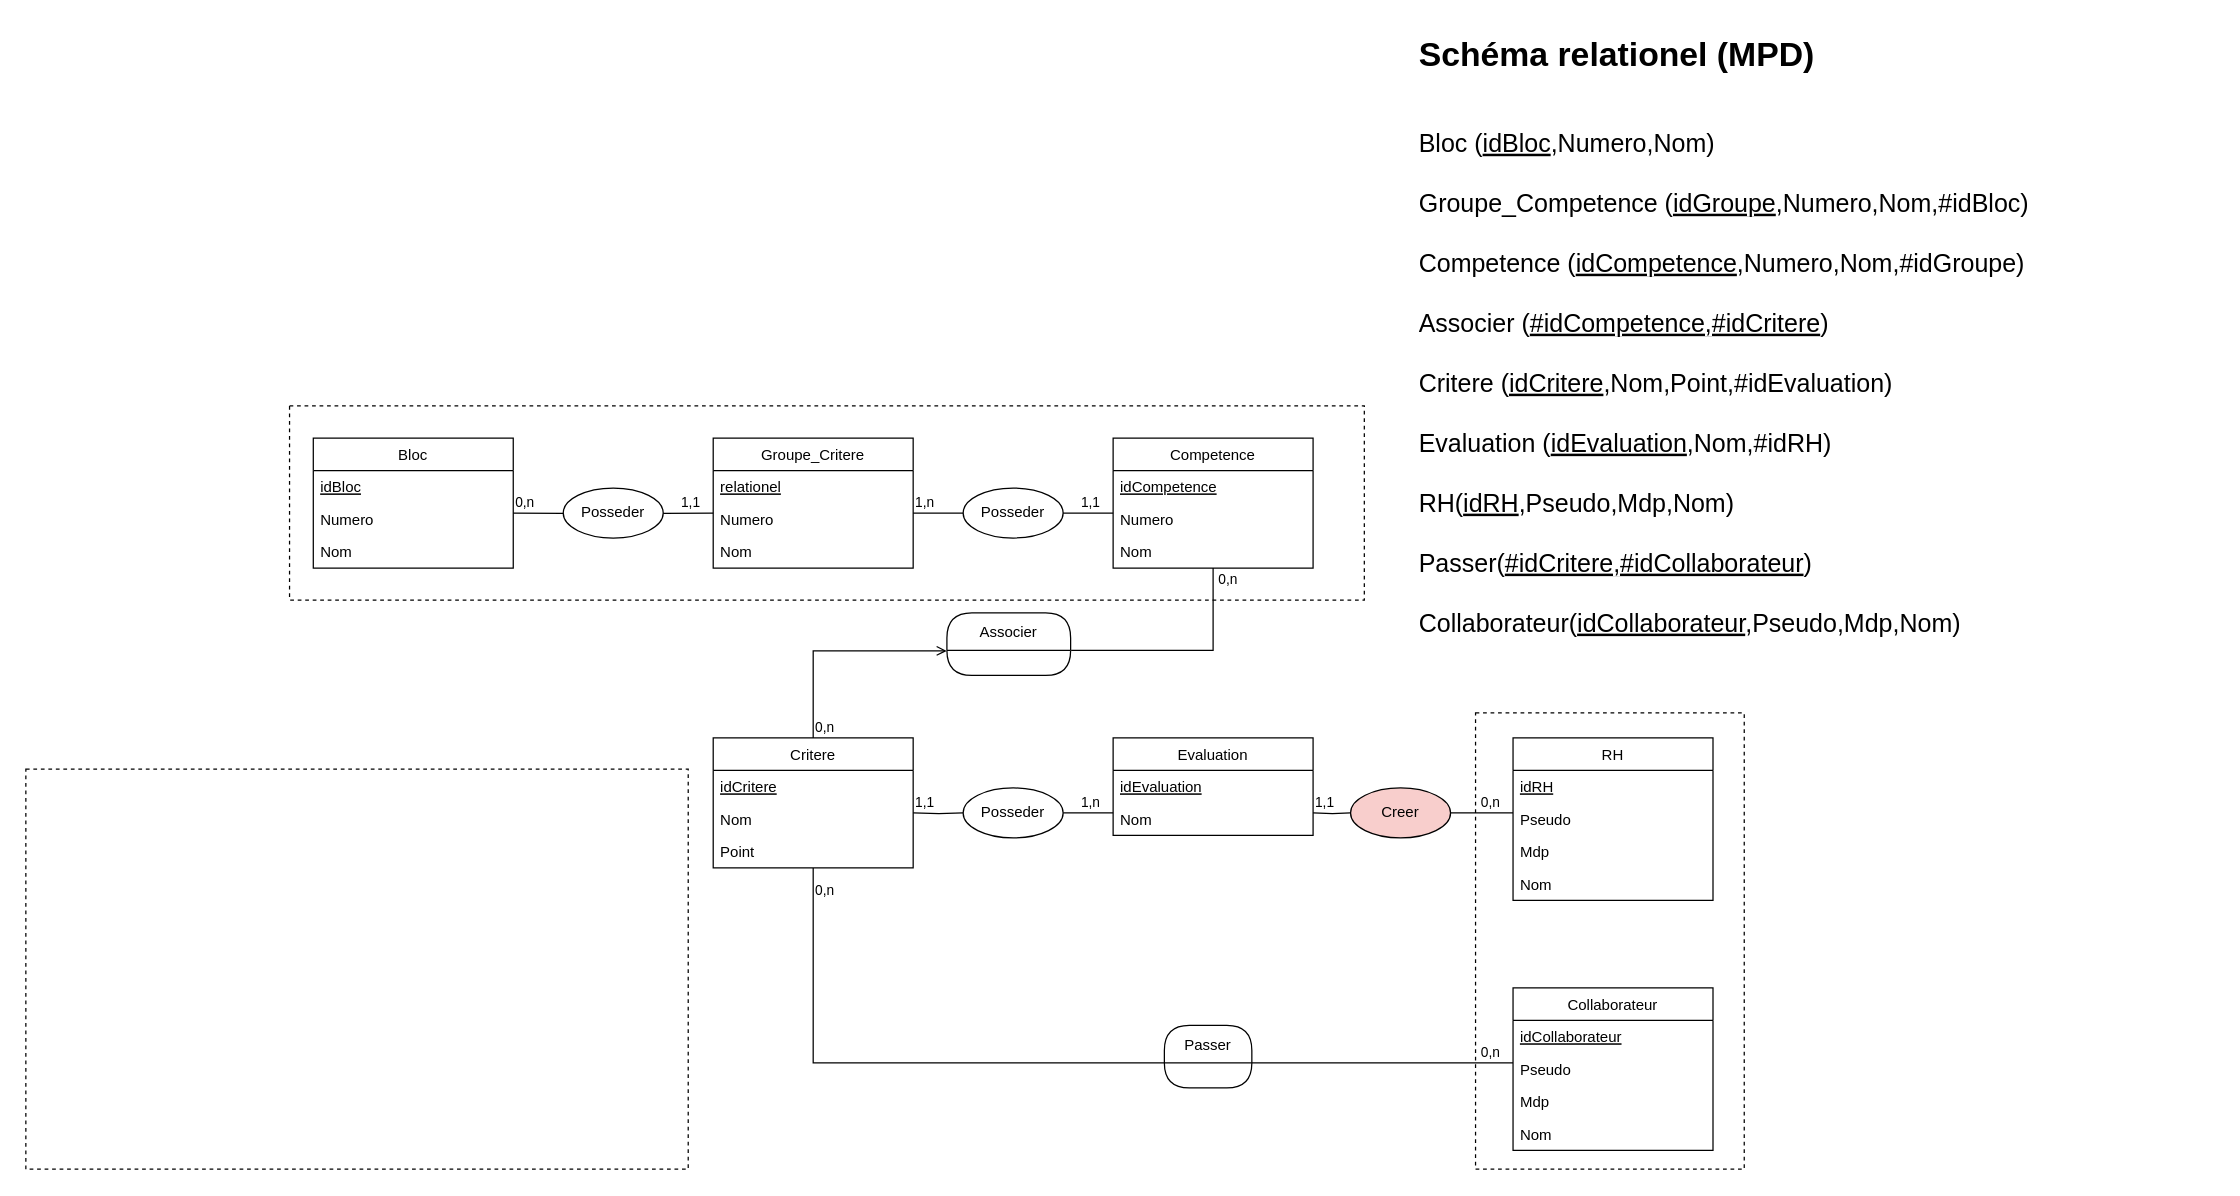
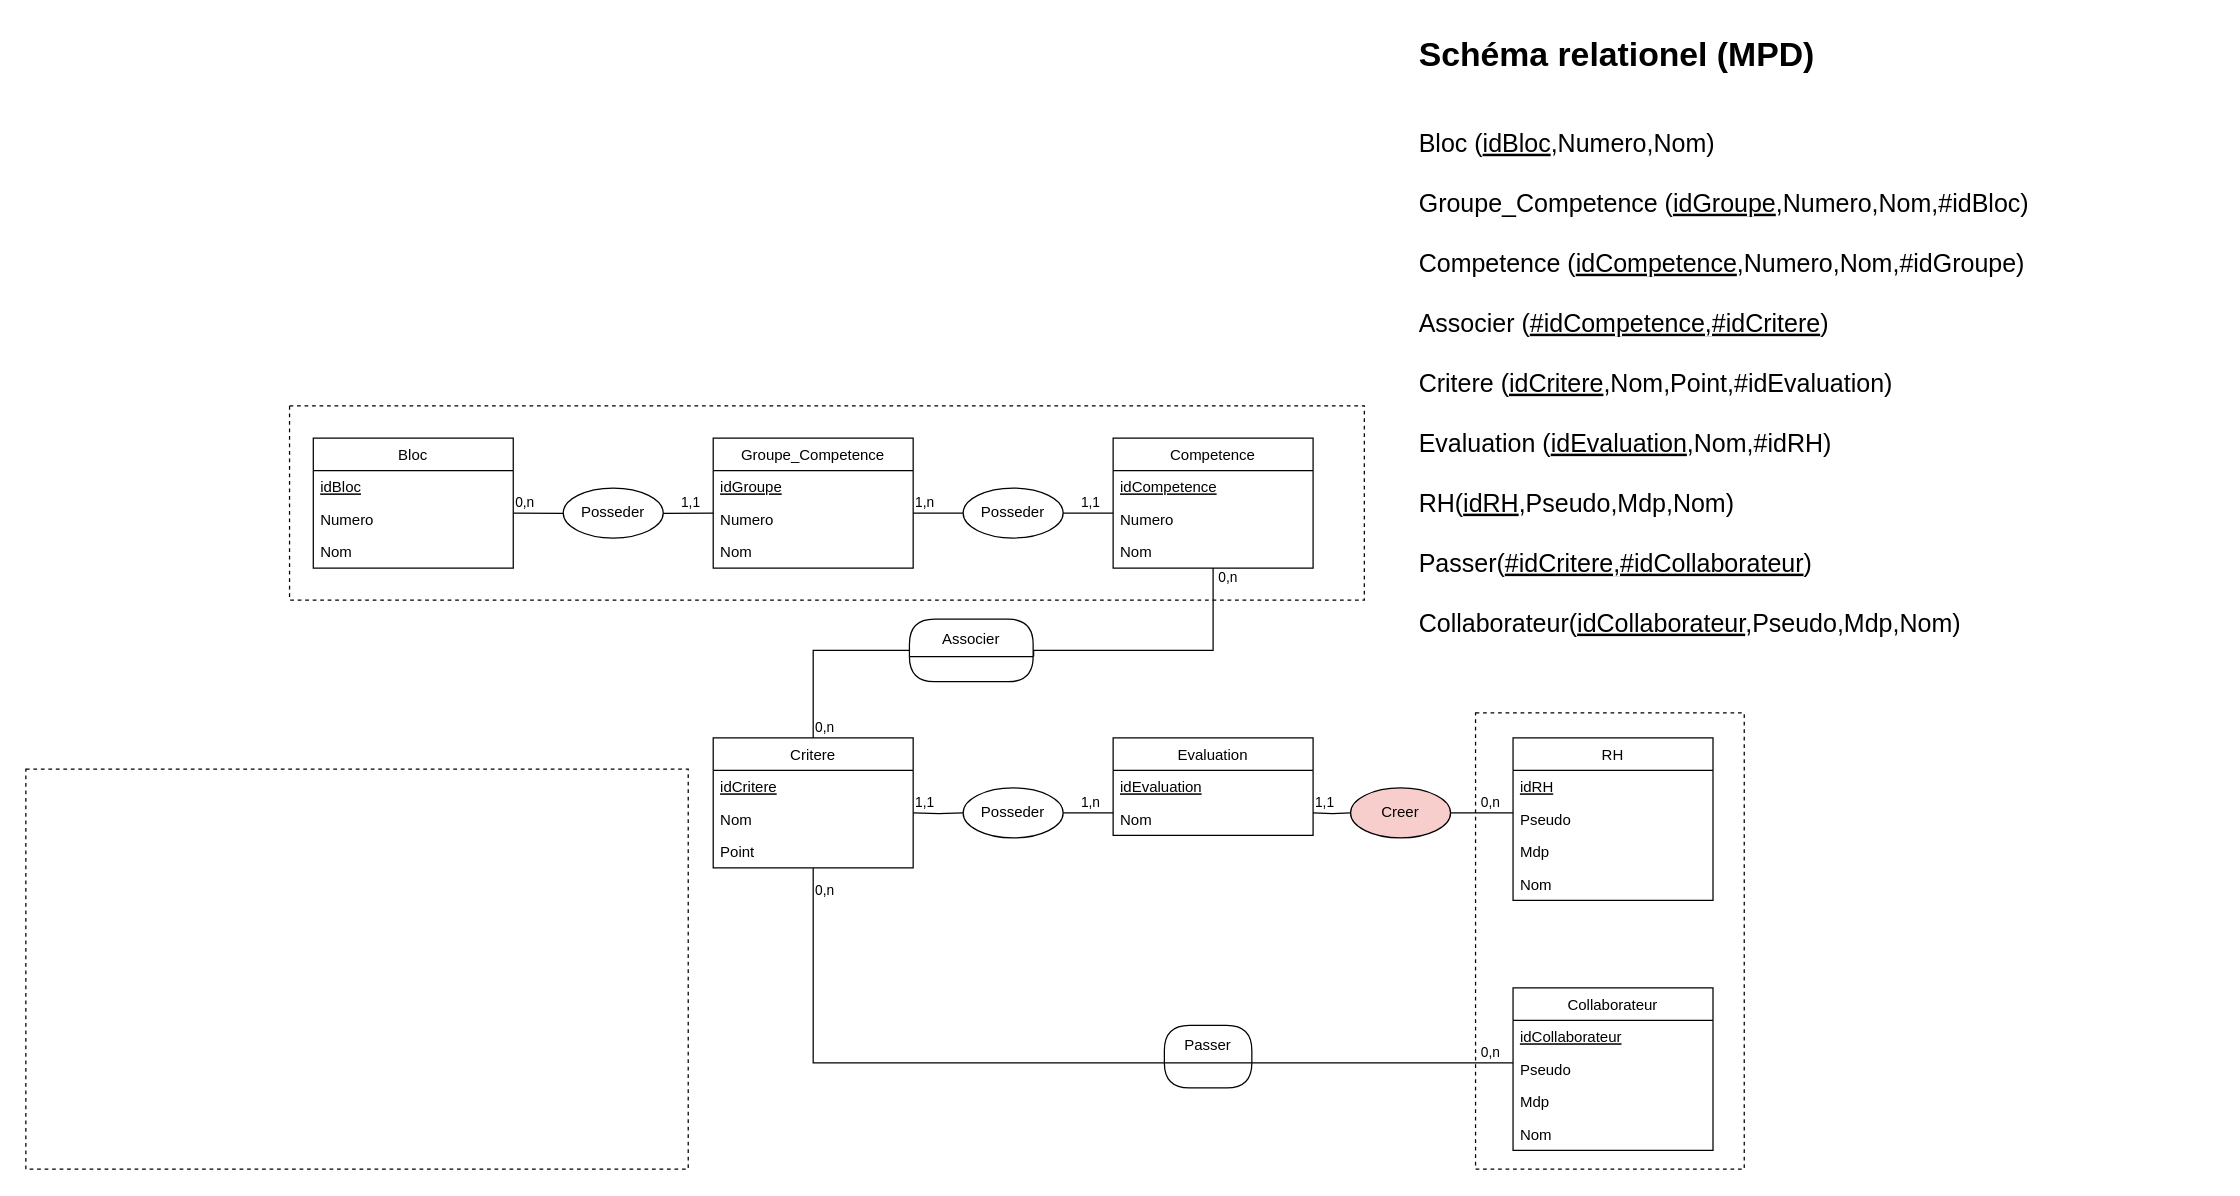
node "Groupe_Critere": label "Groupe_Critere" -> "Groupe_Competence"
node "relationel": label "relationel" -> "idGroupe"
node "Associer": moved (1009, 644) -> (971, 651)
